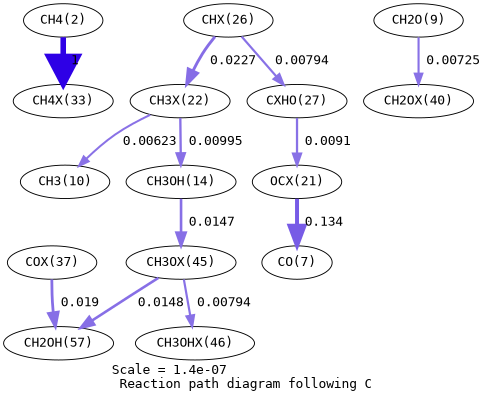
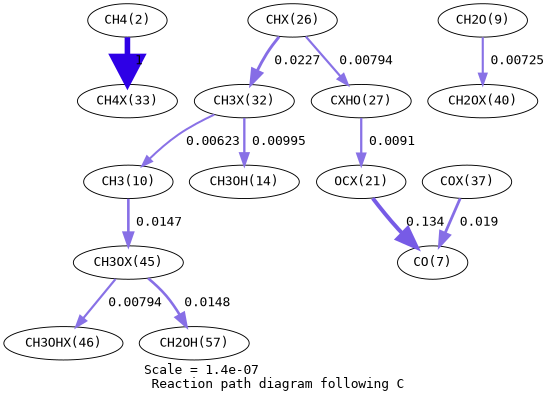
node "CH3X(22)": label "CH3X(22)" -> "CH3X(32)"
edge "CH3OH(14)" -> "CH3OX(45)": now "CH3(10)" -> "CH3OX(45)"
edge "COX(37)" -> "CH2OH(57)": now "COX(37)" -> "CO(7)"
